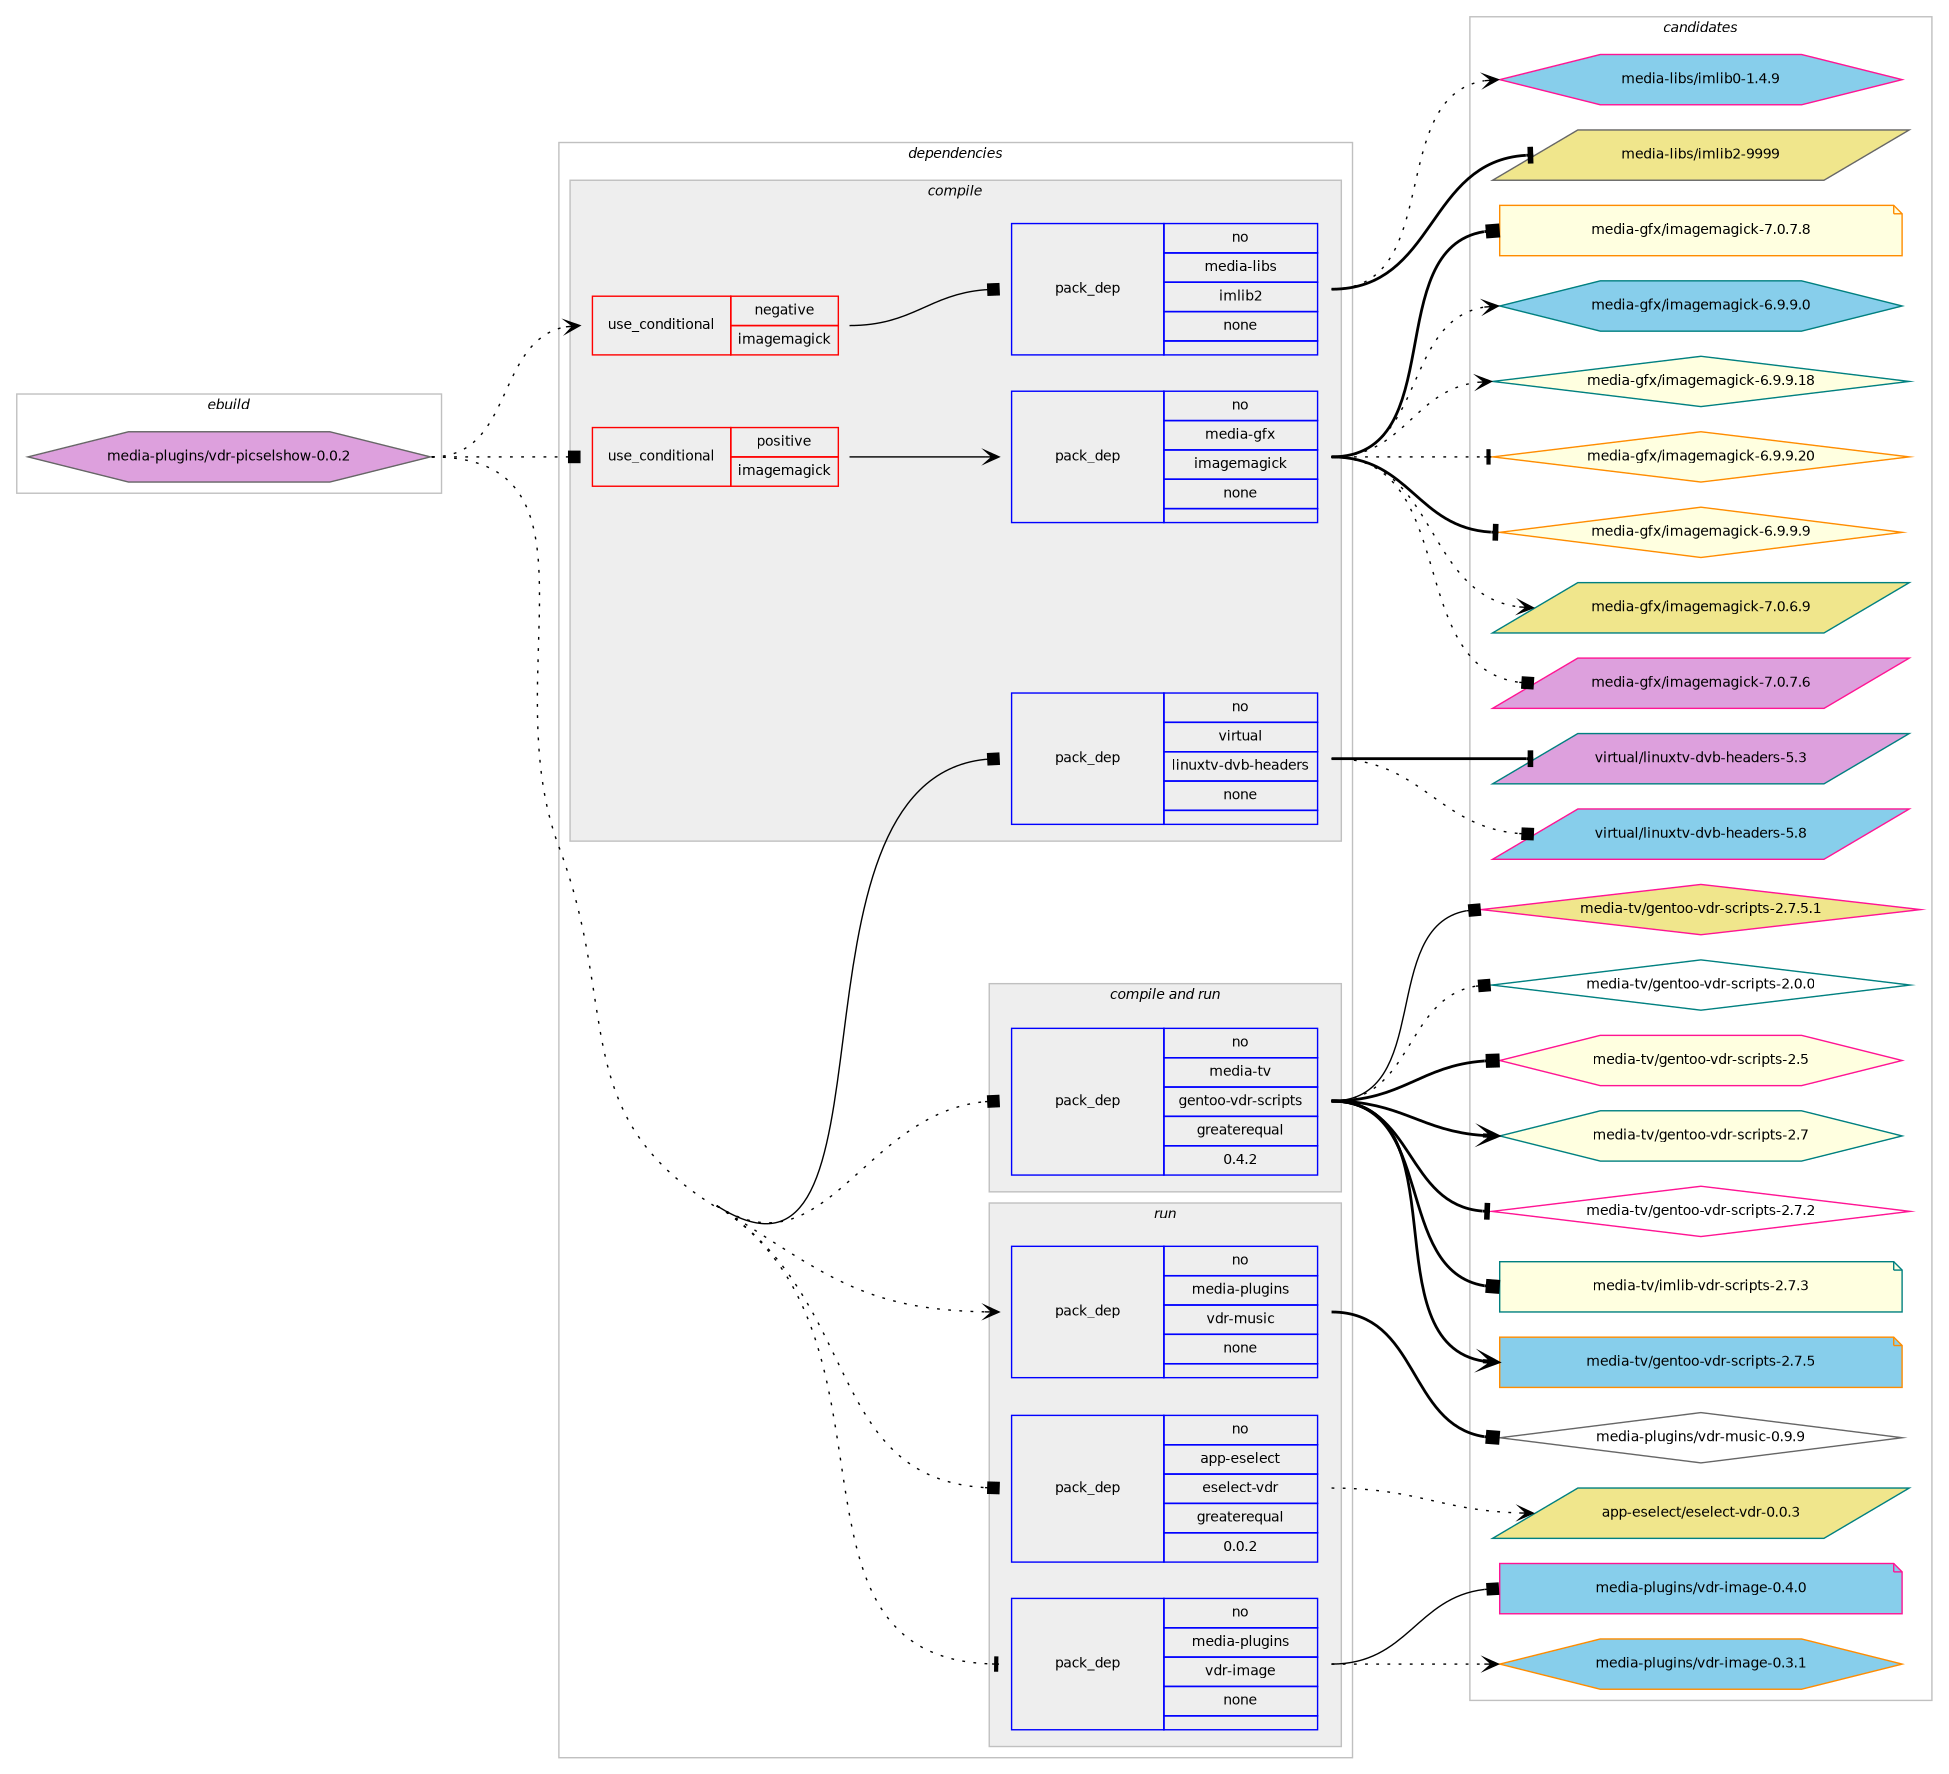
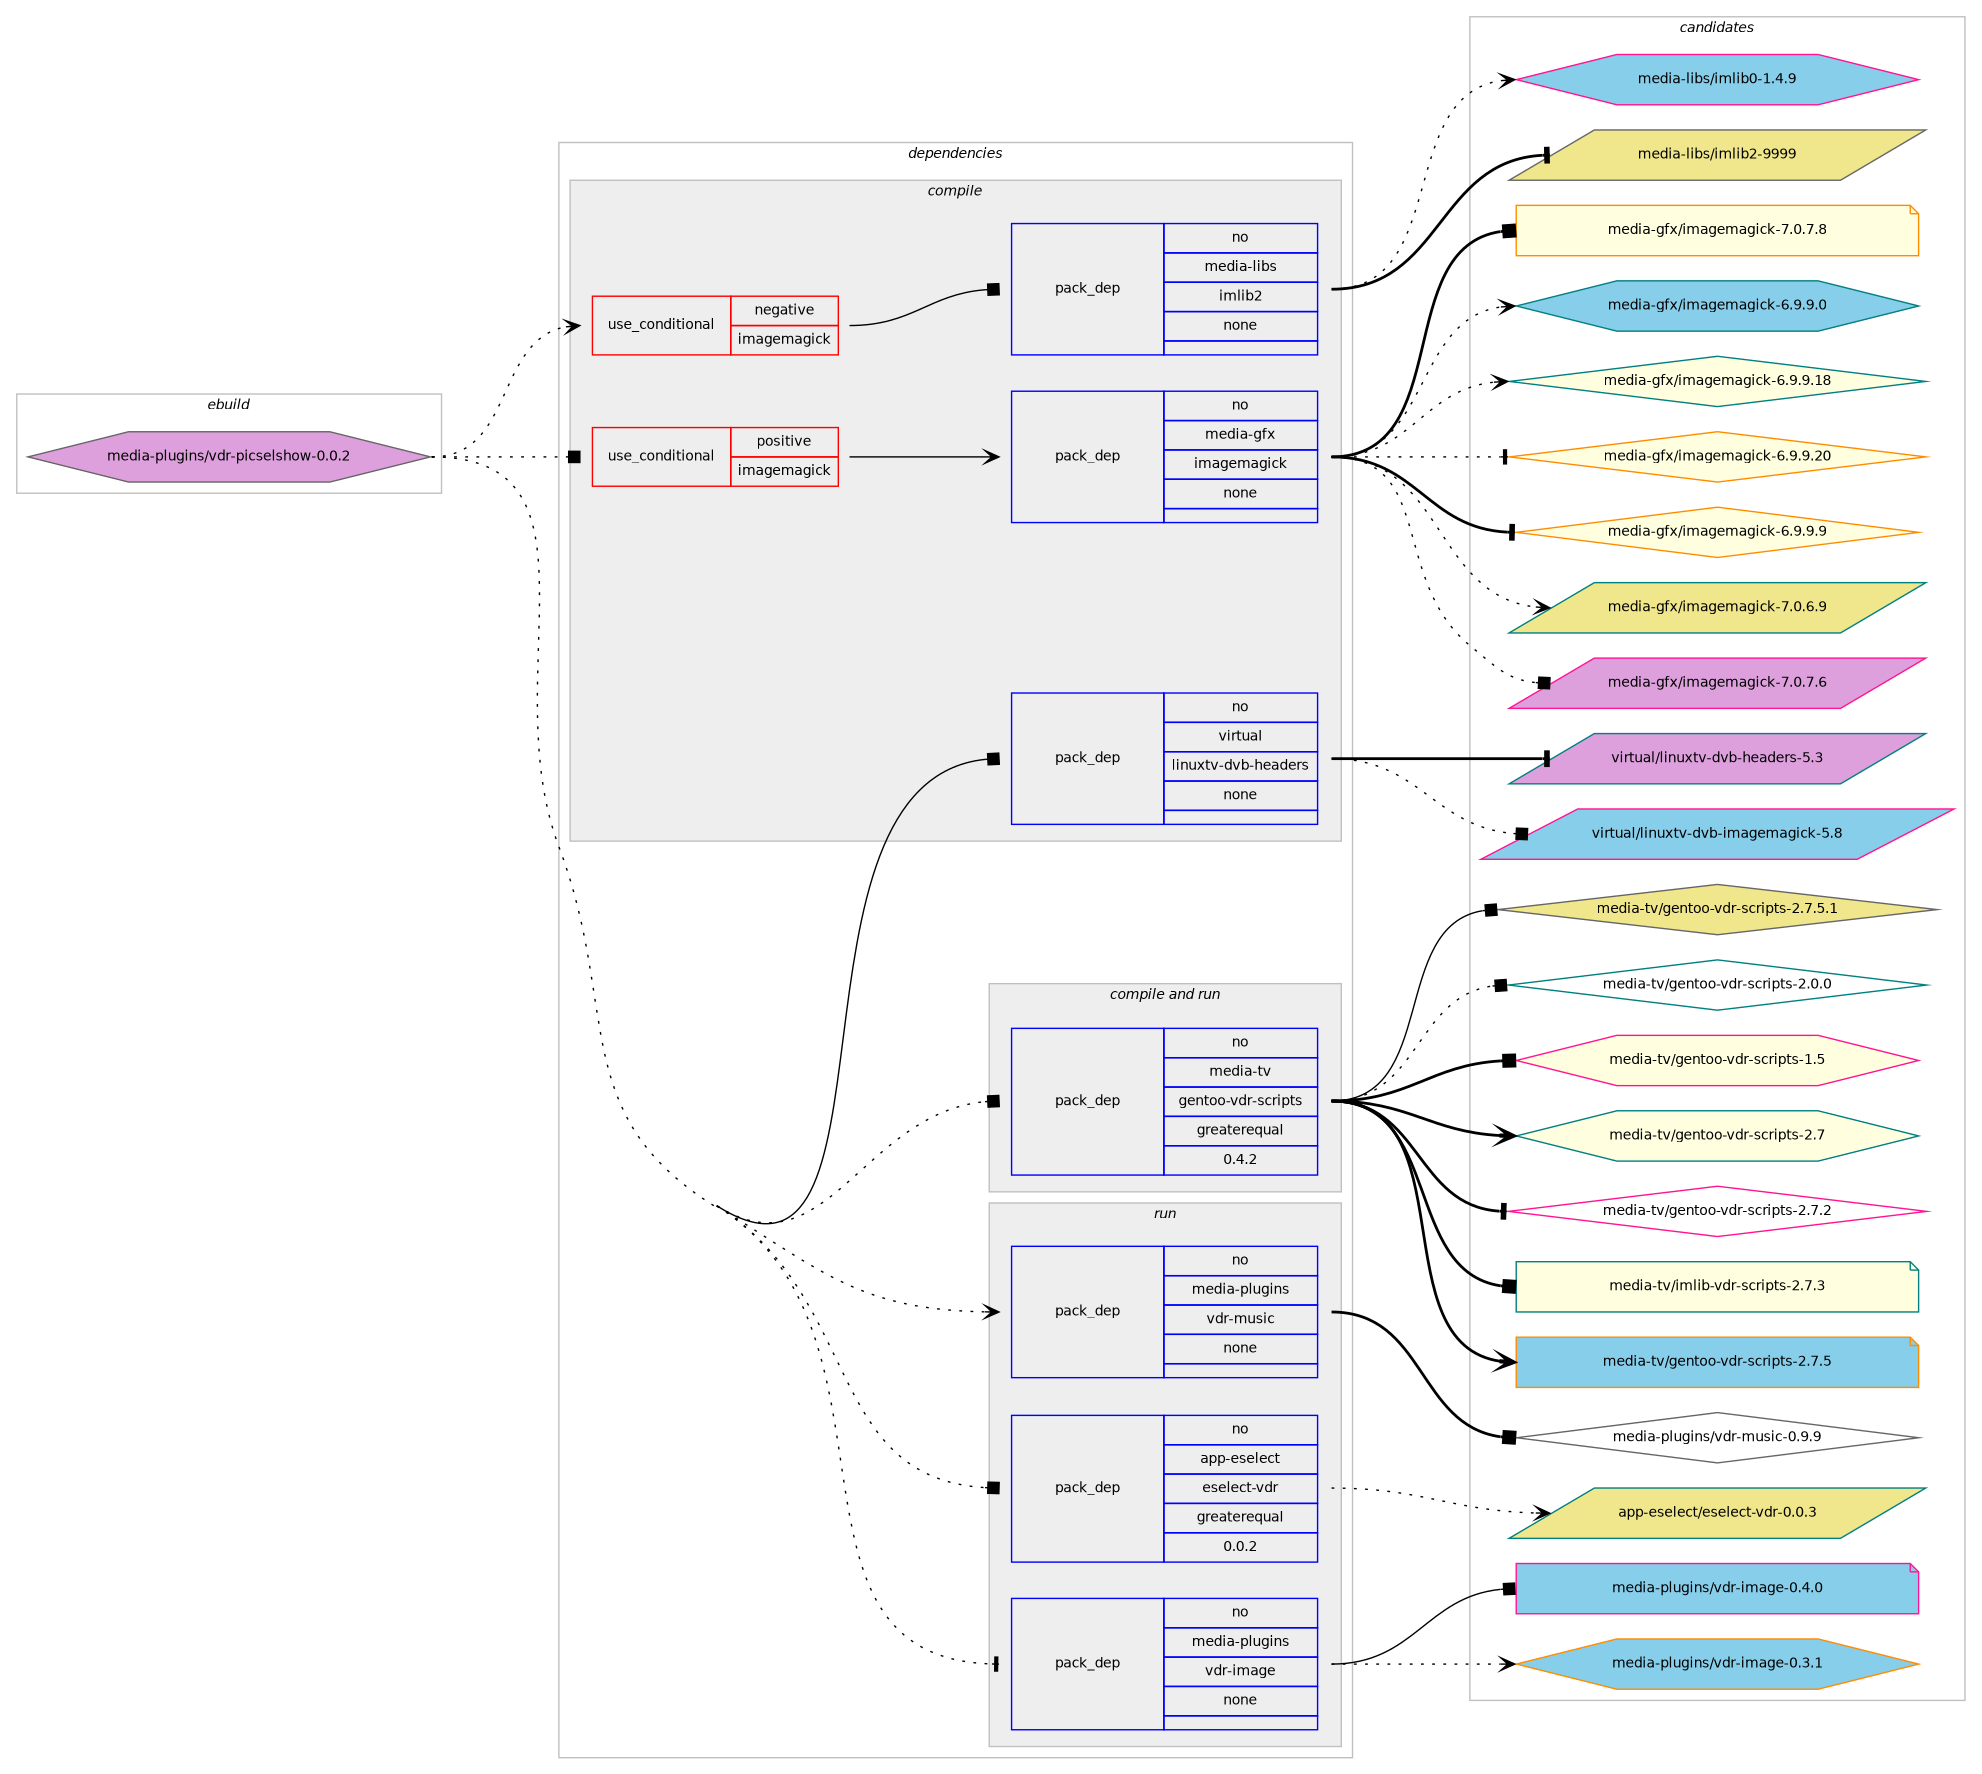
node "virtual/linuxtv-dvb-headers-5.8": label "virtual/linuxtv-dvb-headers-5.8" -> "virtual/linuxtv-dvb-imagemagick-5.8"
node "media-tv/gentoo-vdr-scripts-2.7.5.1": color deeppink -> gray40
node "media-tv/gentoo-vdr-scripts-2.5": label "media-tv/gentoo-vdr-scripts-2.5" -> "media-tv/gentoo-vdr-scripts-1.5"
